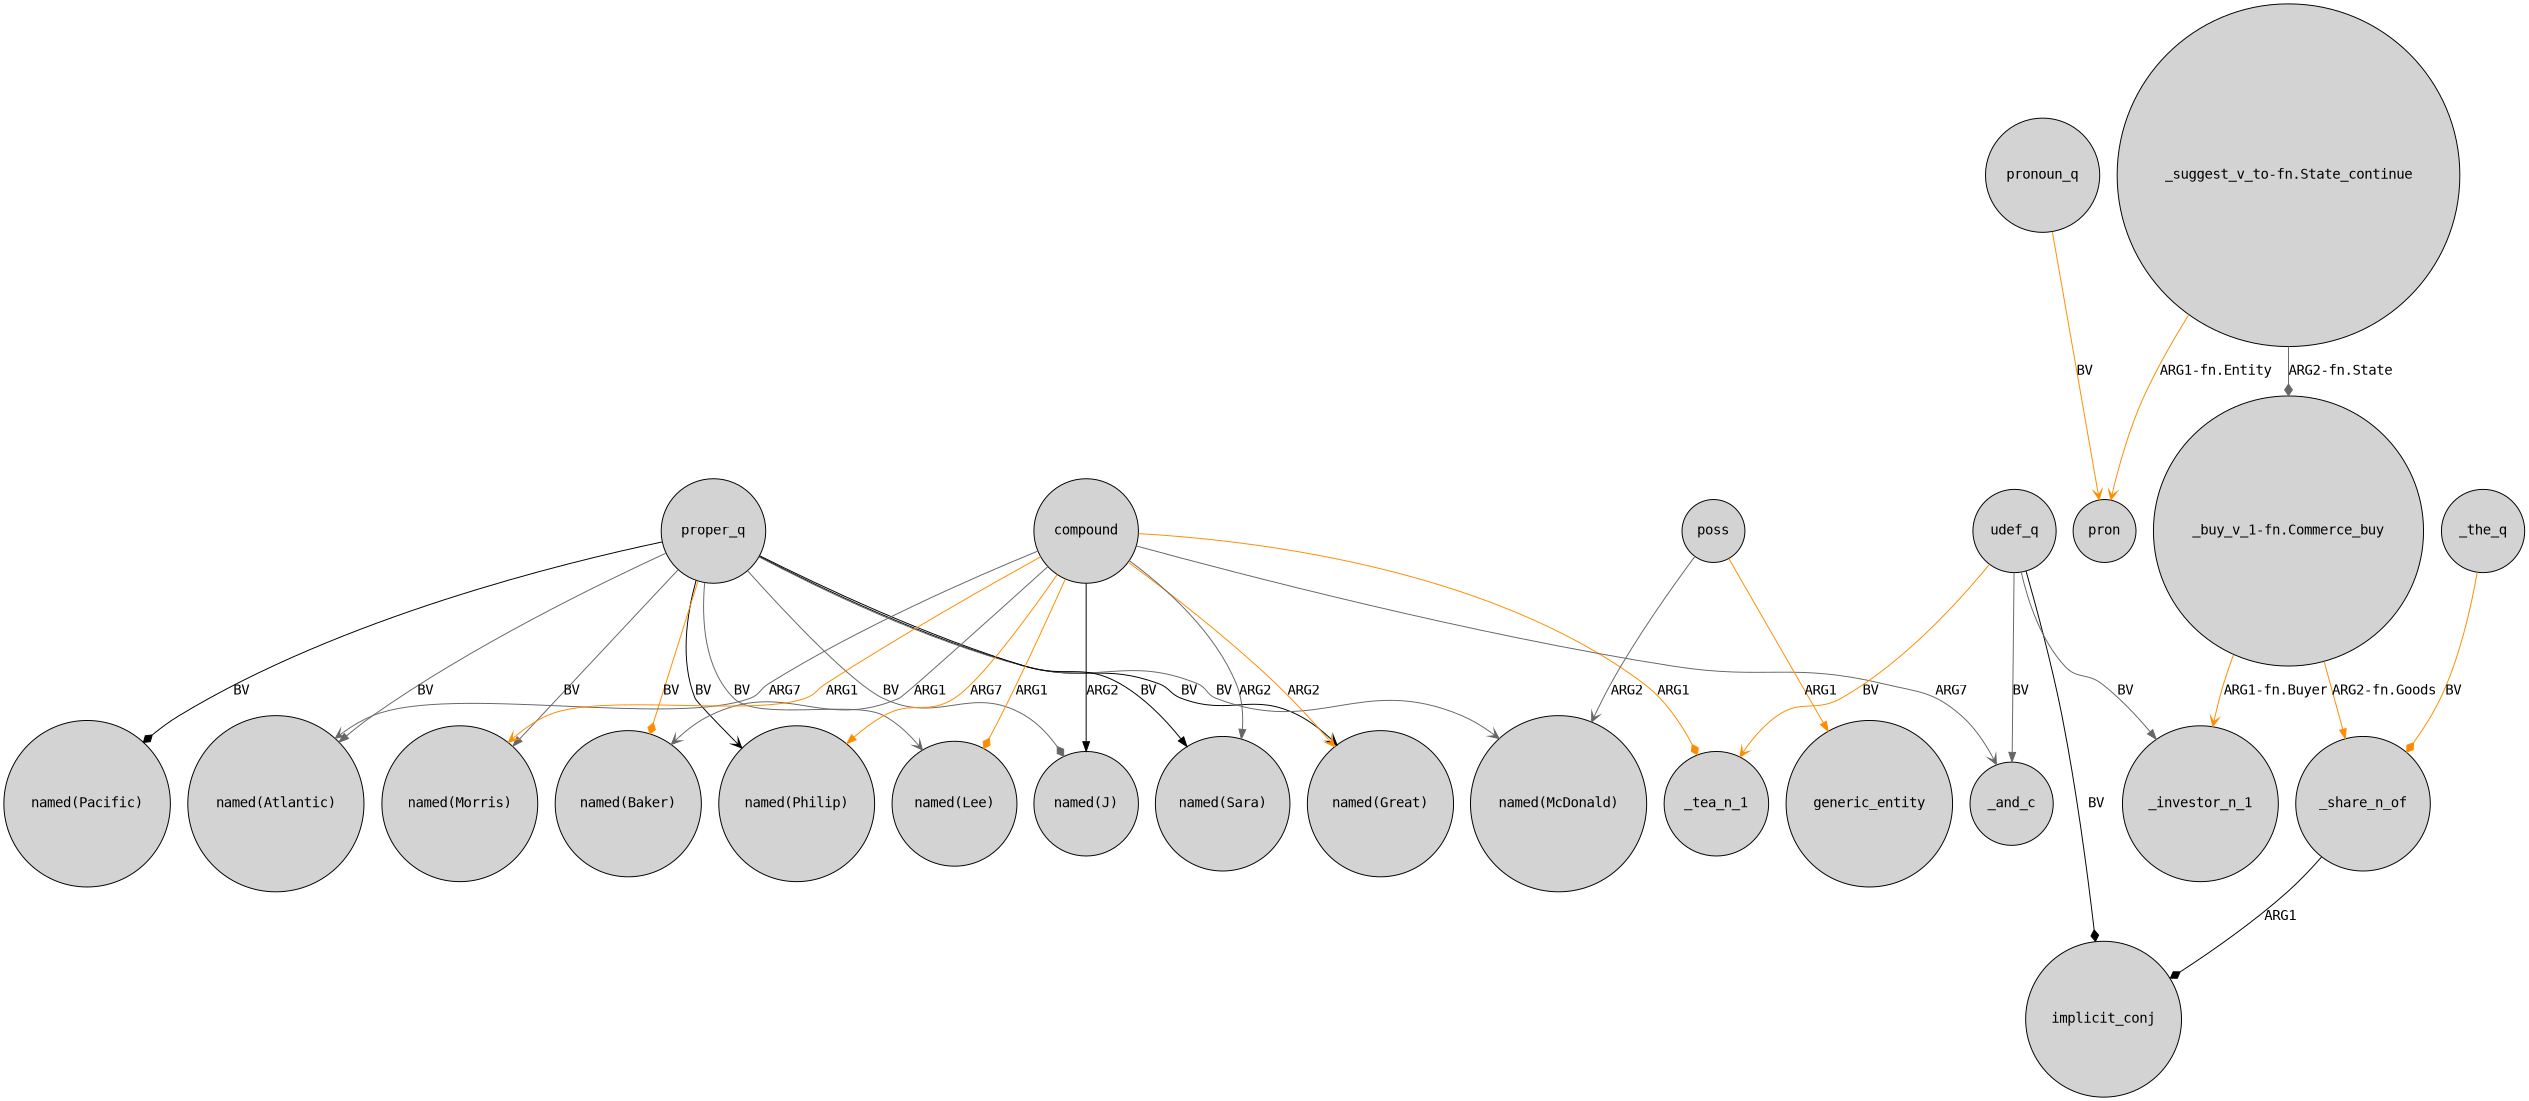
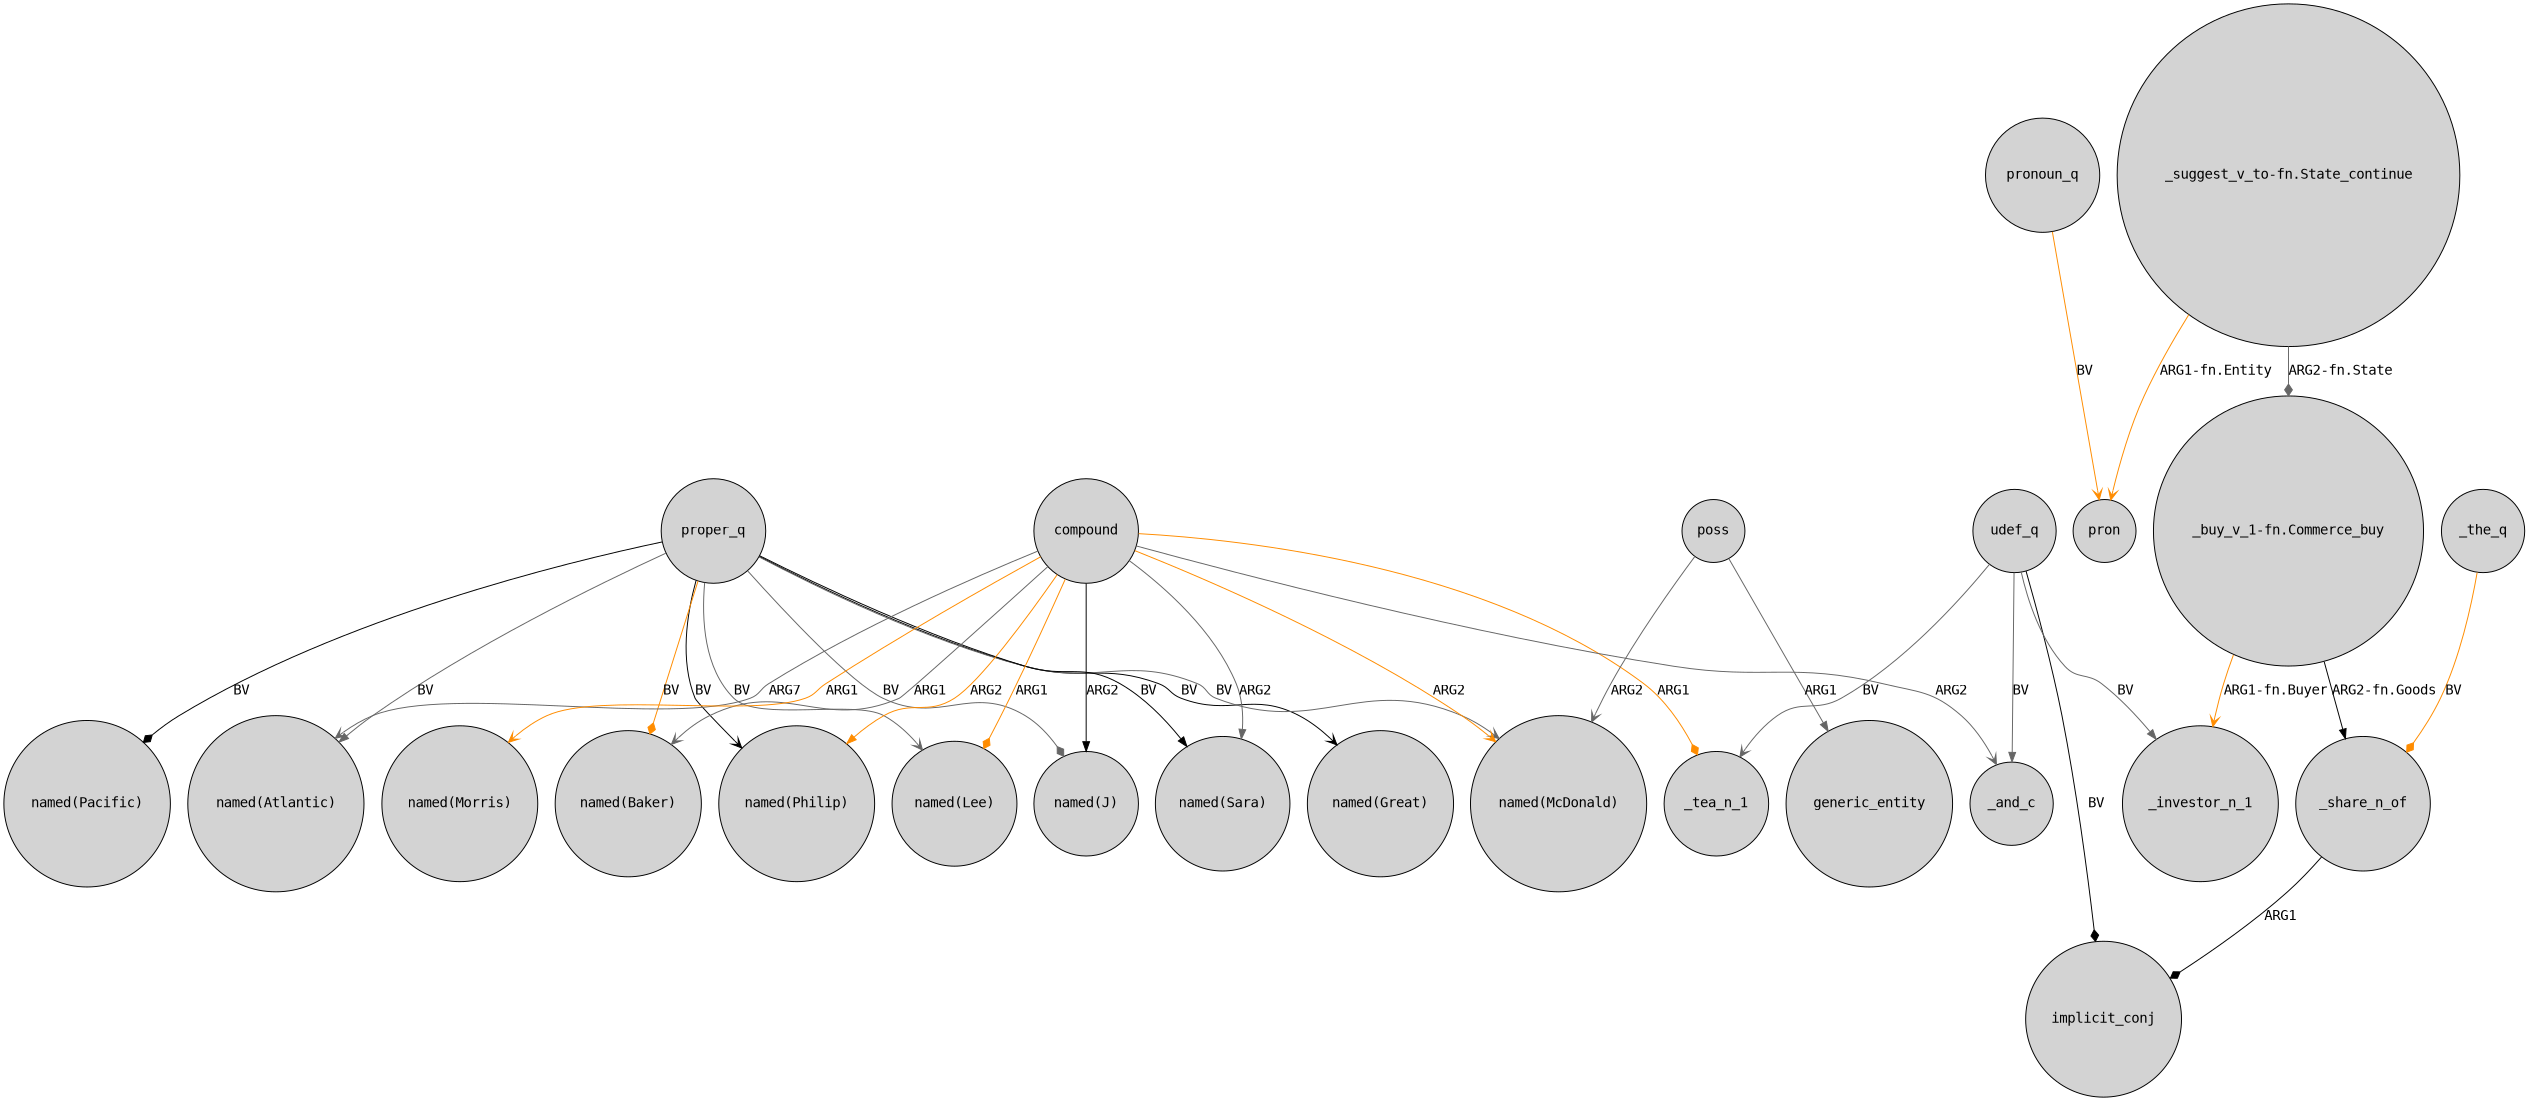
edge "poss" -> "generic_entity": color darkorange -> gray40
edge "compound" -> "named(Great)": now "compound" -> "named(McDonald)"
edge "proper_q" -> "named(Morris)": removed, label "BV"
edge "udef_q" -> "_tea_n_1": color darkorange -> gray40
edge "compound" -> "named(Philip)": label "ARG7" -> "ARG2"
edge "compound" -> "_and_c": label "ARG7" -> "ARG2"
edge "_buy_v_1-fn.Commerce_buy" -> "_share_n_of": color darkorange -> black
